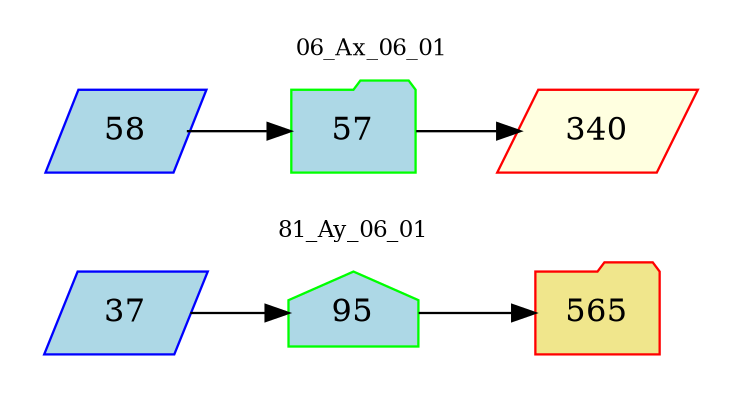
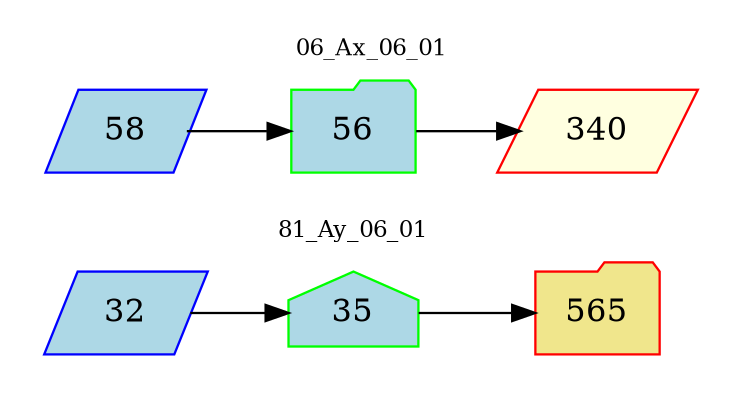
node "57": label "57" -> "56"
node "37": label "37" -> "32"
node "95": label "95" -> "35"
